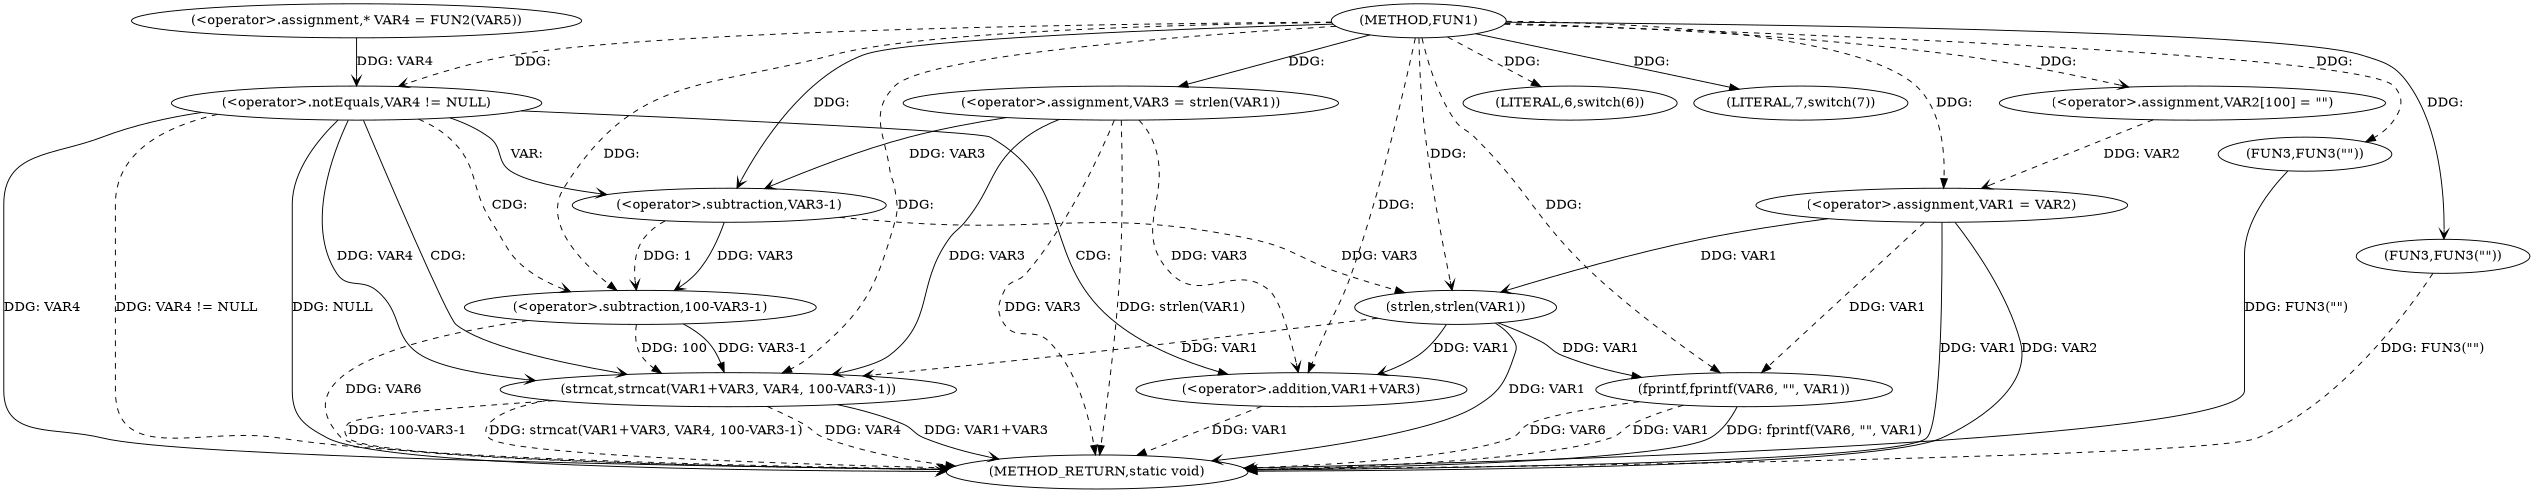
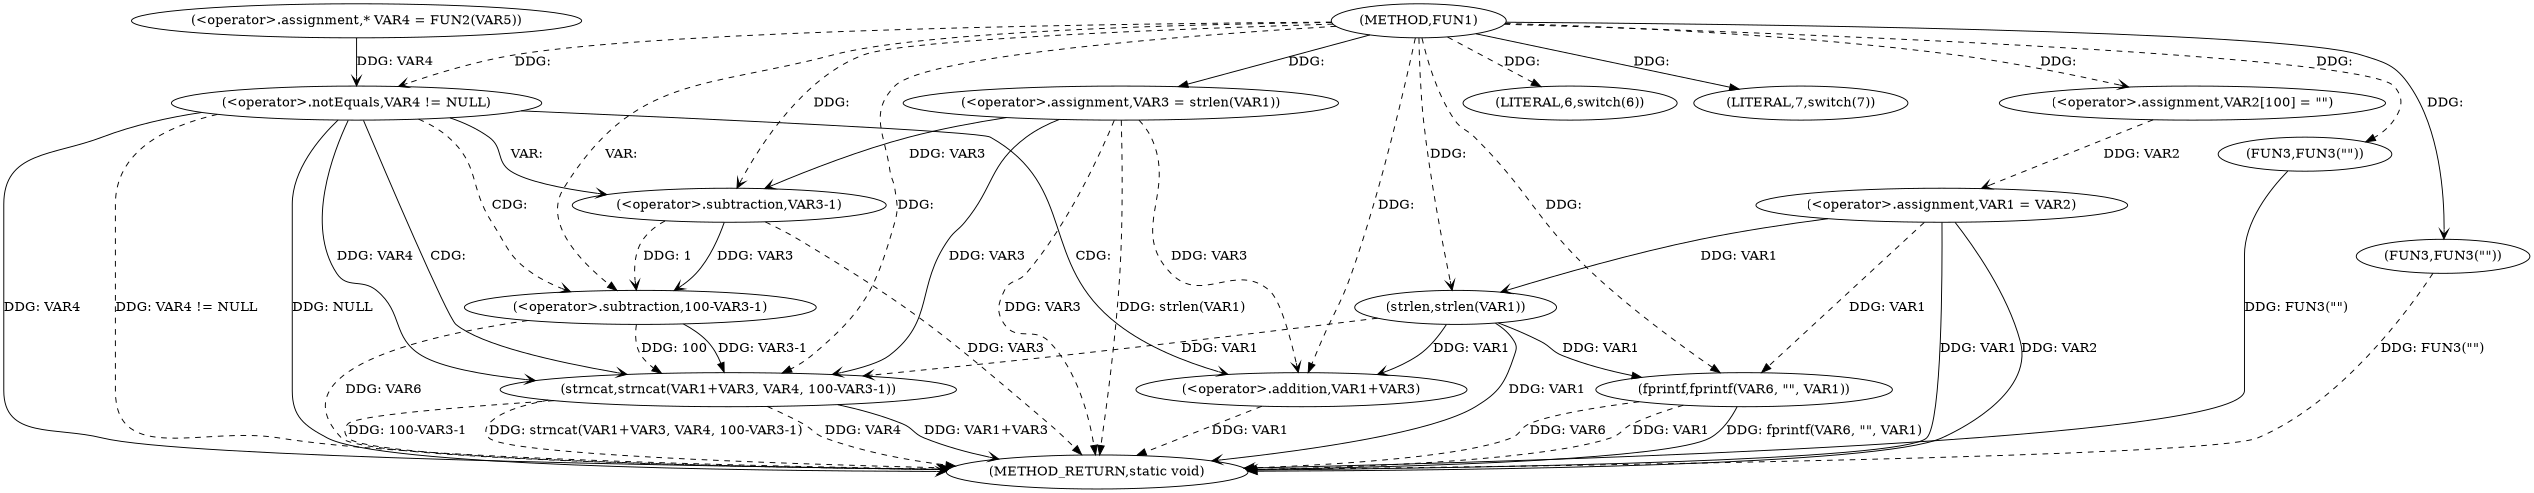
edge "(METHOD,FUN1)" -> "(<operator>.assignment,VAR1 = VAR2)": removed, label "DDG:"
edge "(METHOD,FUN1)" -> "(<operator>.subtraction,VAR3-1)": style solid -> dashed
edge "(<operator>.notEquals,VAR4 != NULL)" -> "(<operator>.addition,VAR1+VAR3)": arrowhead normal -> vee
edge "(METHOD,FUN1)" -> "(<operator>.subtraction,100-VAR3-1)": label "DDG: " -> "VAR: "
edge "(<operator>.subtraction,VAR3-1)" -> "(strlen,strlen(VAR1))": now "(<operator>.subtraction,VAR3-1)" -> "(METHOD_RETURN,static void)"
